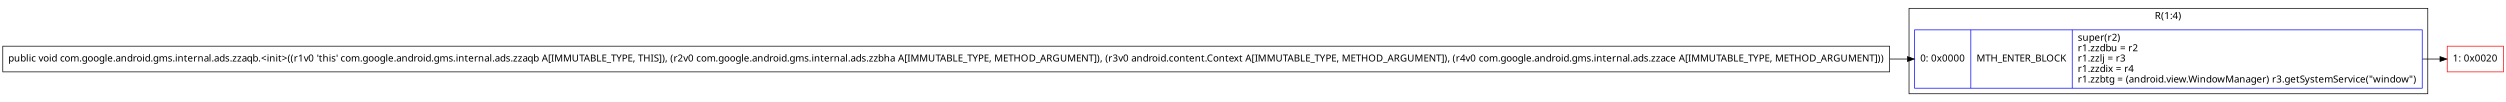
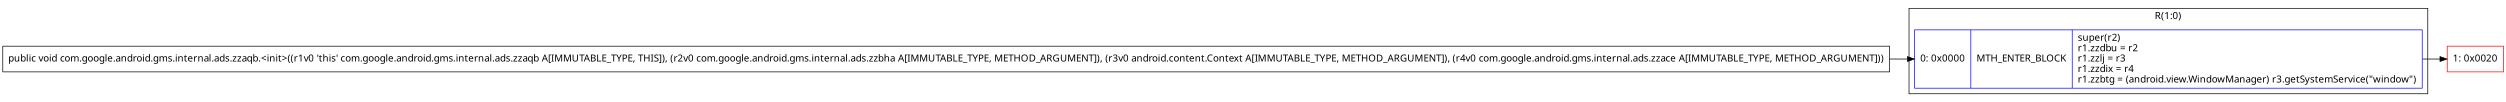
cluster "R(1:4)": label "R(1:4)" -> "R(1:0)"
